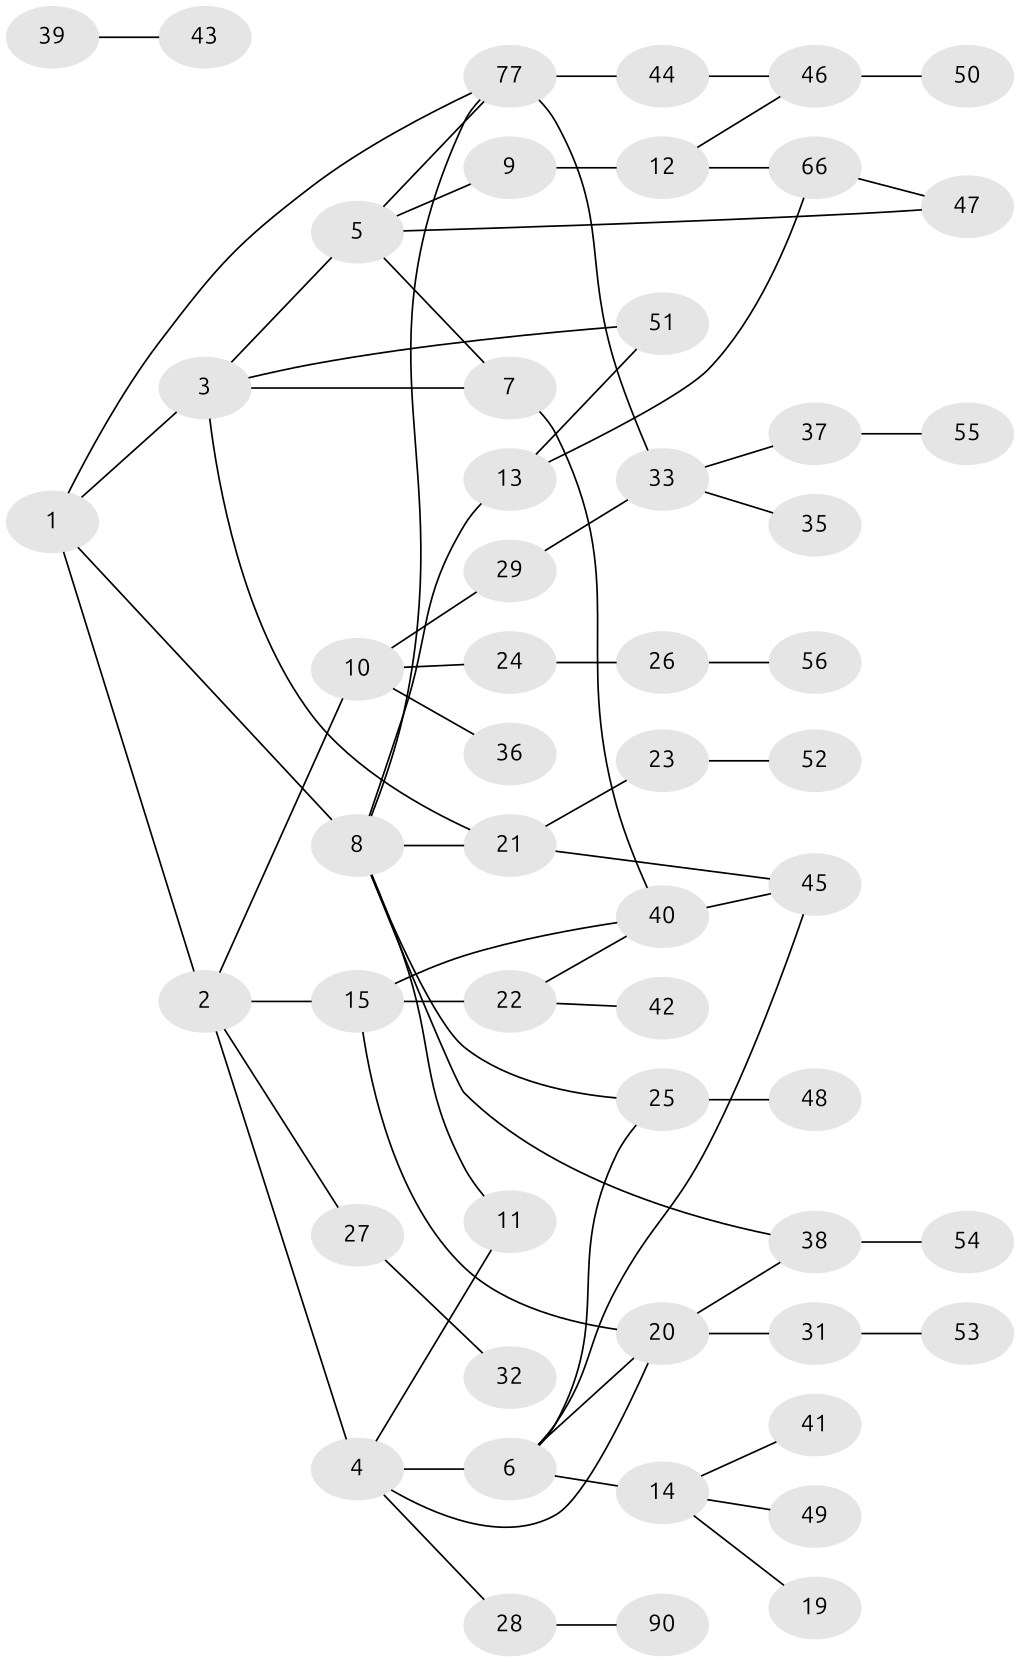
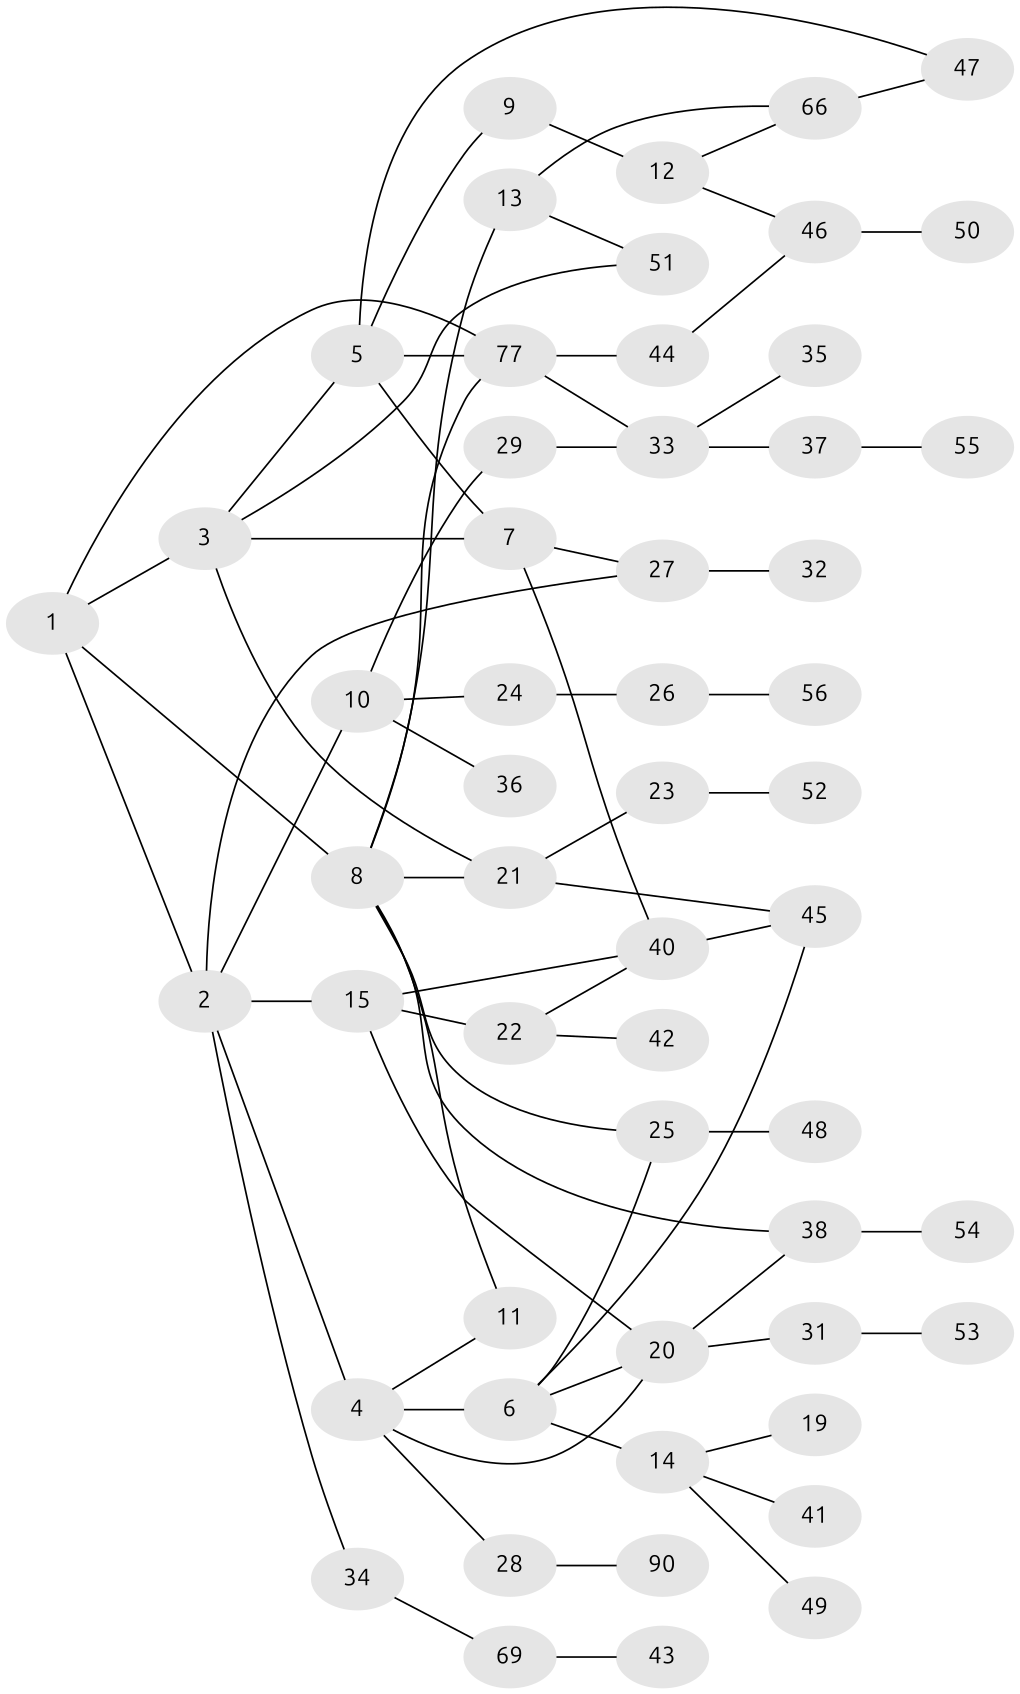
node "39": label "39" -> "69"
edge "7" -- "27": added
node "34": added
